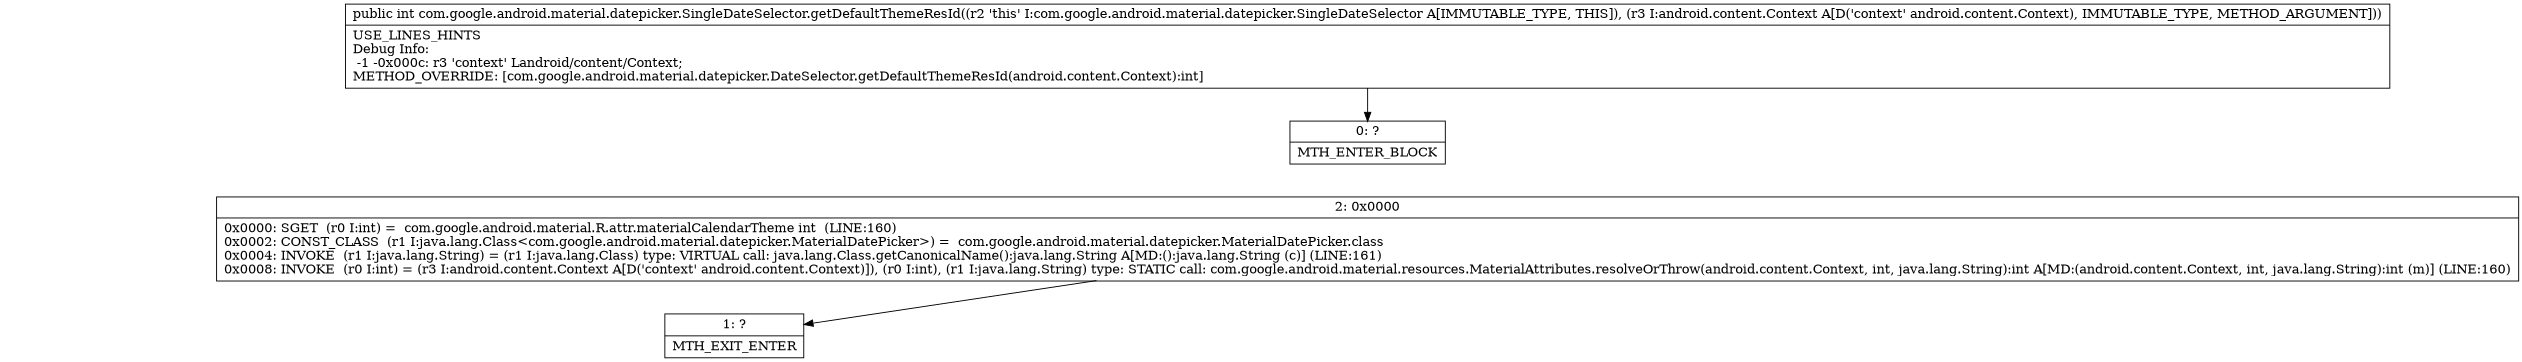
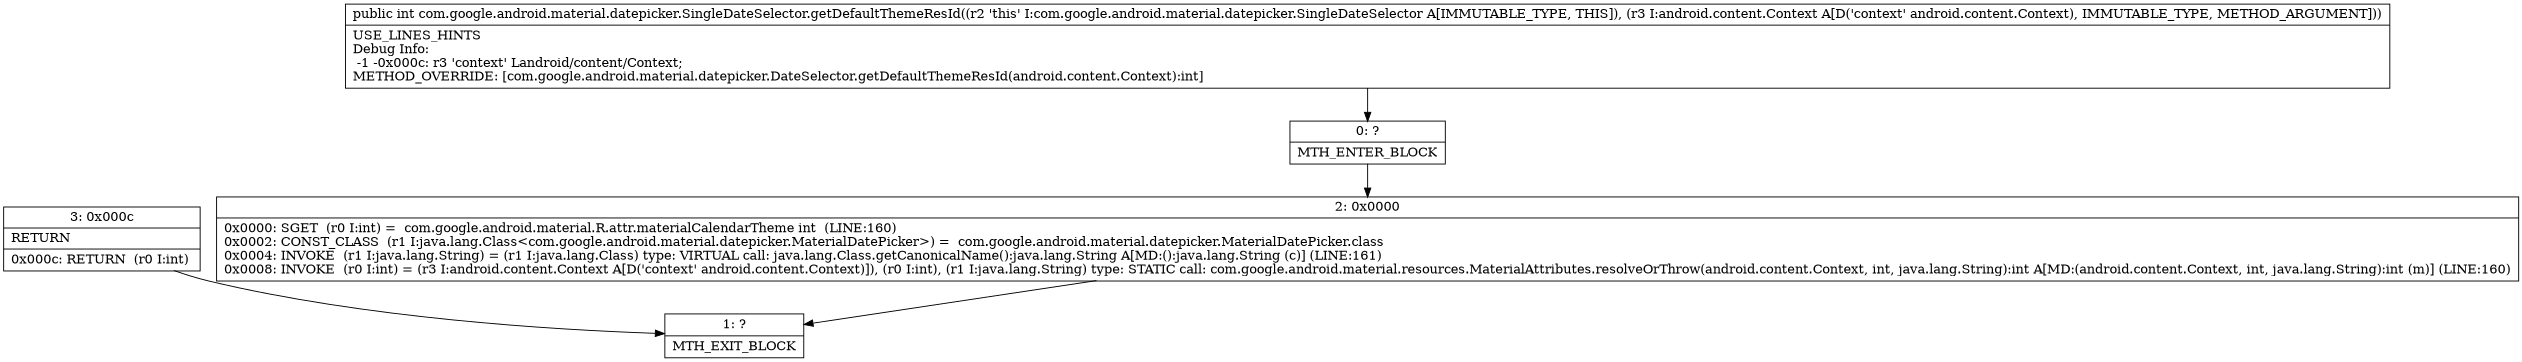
edge "0: ?" -> "2: 0x0000": added
node "3: 0x000c": added
node "1: ?": text "MTH_EXIT_ENTER" -> "MTH_EXIT_BLOCK"
